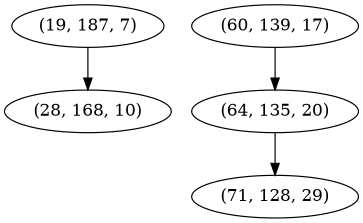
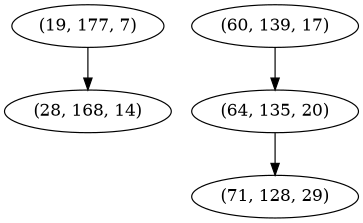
node "(19, 187, 7)": label "(19, 187, 7)" -> "(19, 177, 7)"
node "(28, 168, 10)": label "(28, 168, 10)" -> "(28, 168, 14)"
